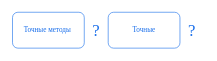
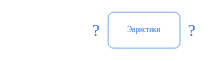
node "Точные методы": removed
node "Точные": label "Точные" -> "Эвристики"
